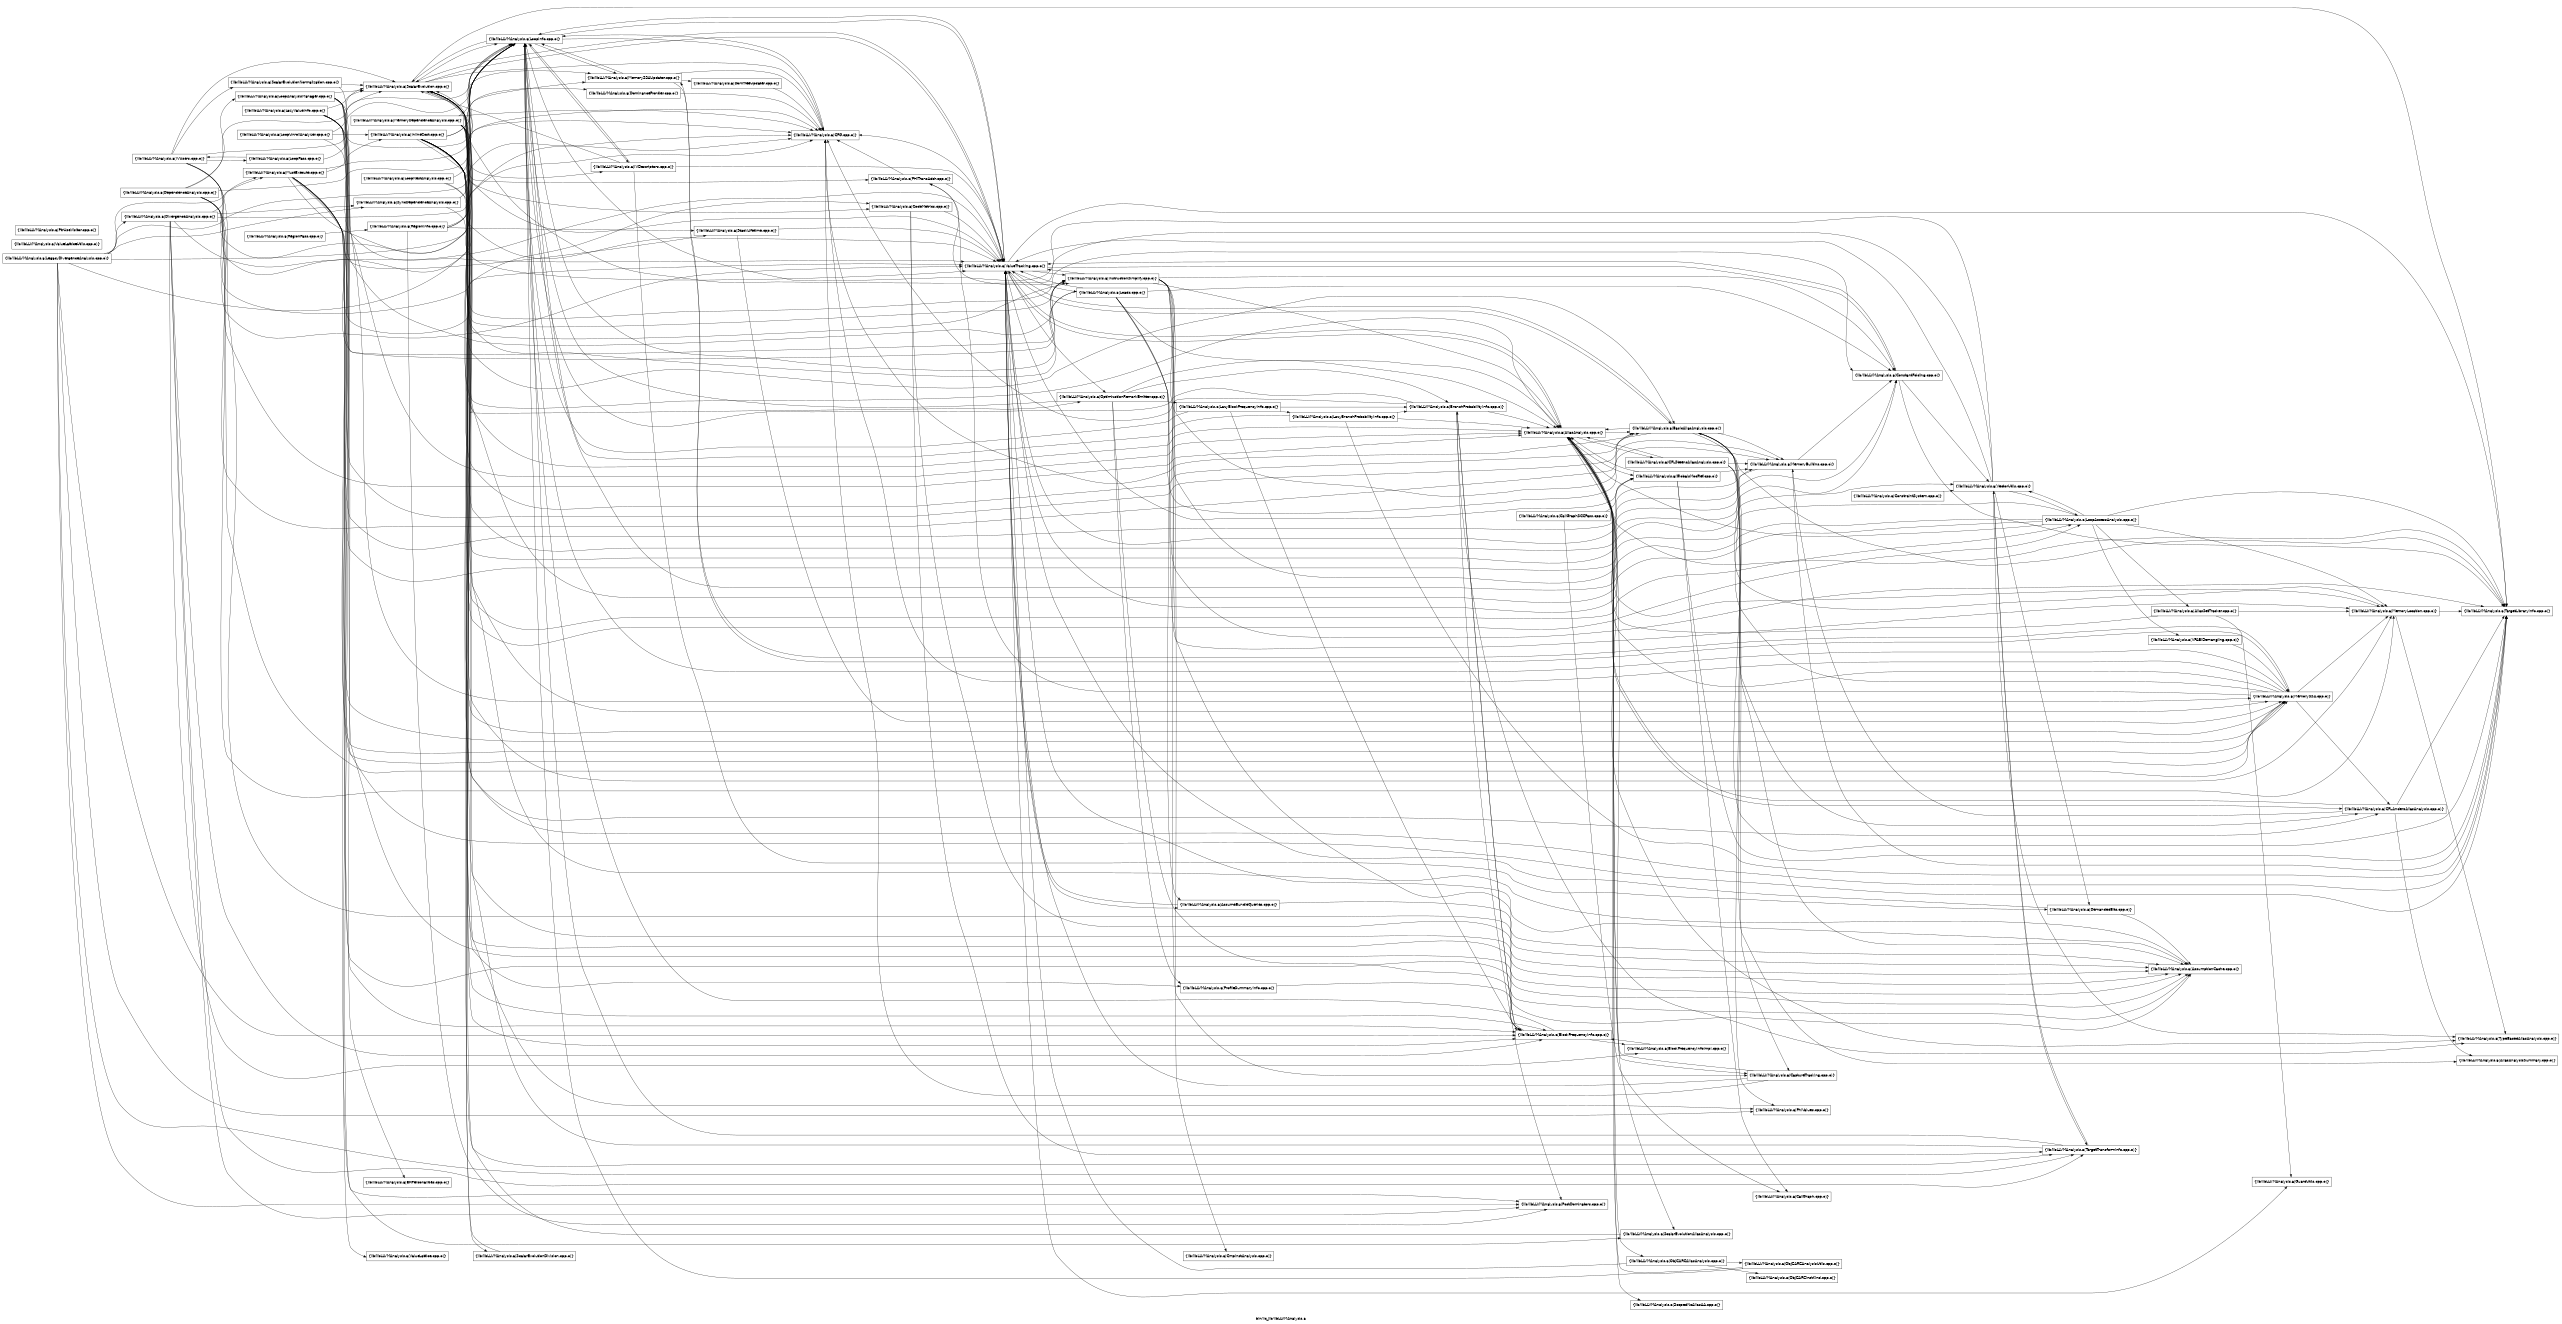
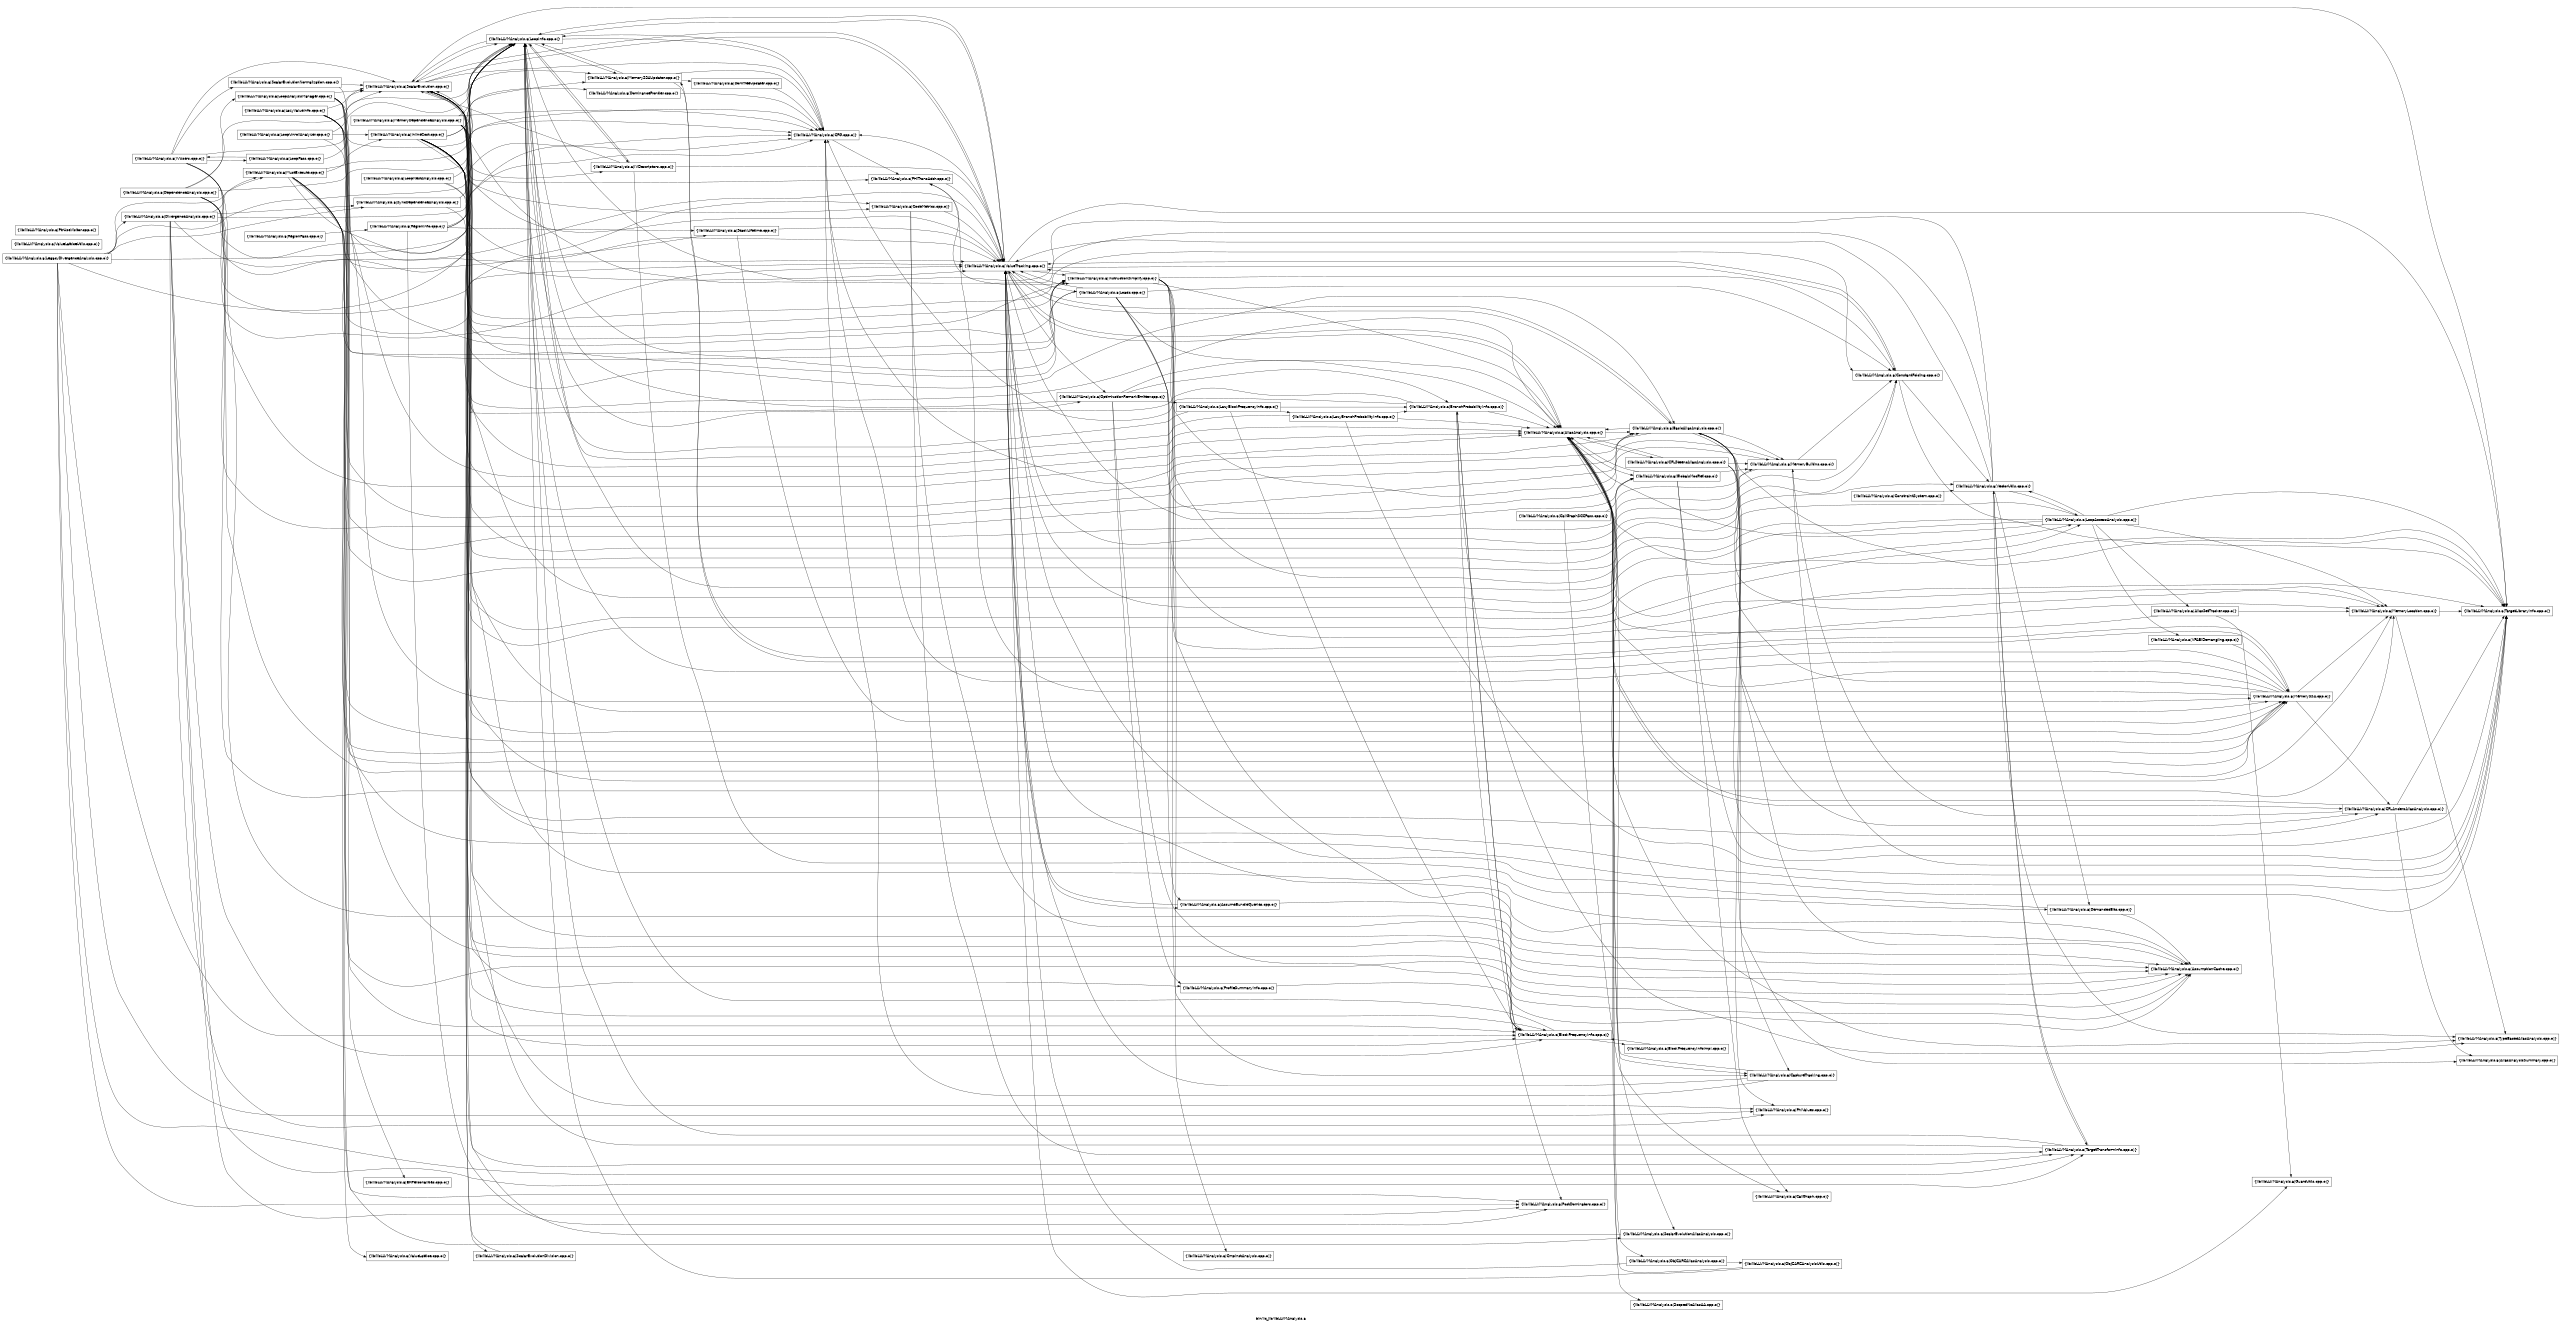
edge "{lib/libLLVMAnalysis.a(PHITransAddr.cpp.o)}" -> "{lib/libLLVMAnalysis.a(CFG.cpp.o)}": reversed
edge "{lib/libLLVMAnalysis.a(DivergenceAnalysis.cpp.o)}" -> "{lib/libLLVMAnalysis.a(BlockFrequencyInfoImpl.cpp.o)}": now "{lib/libLLVMAnalysis.a(DivergenceAnalysis.cpp.o)}" -> "{lib/libLLVMAnalysis.a(PhiValues.cpp.o)}"
node "{lib/libLLVMAnalysis.a(ObjCARCInstKind.cpp.o)}": removed
